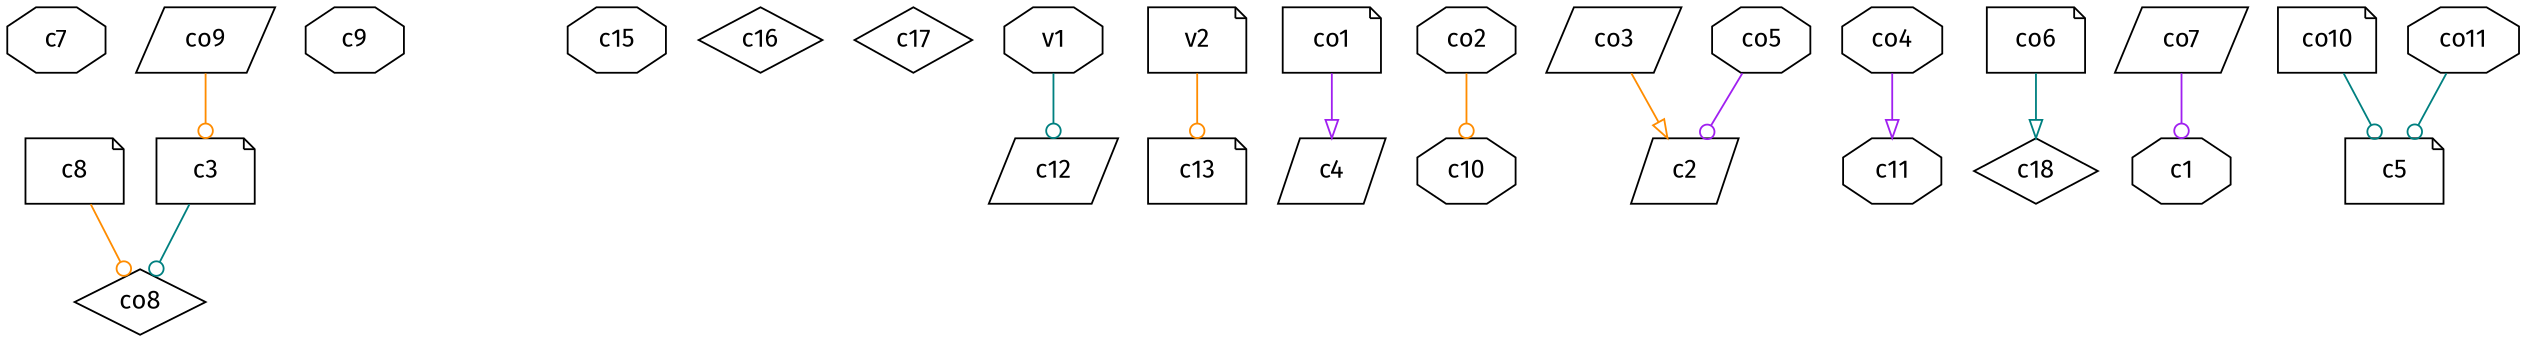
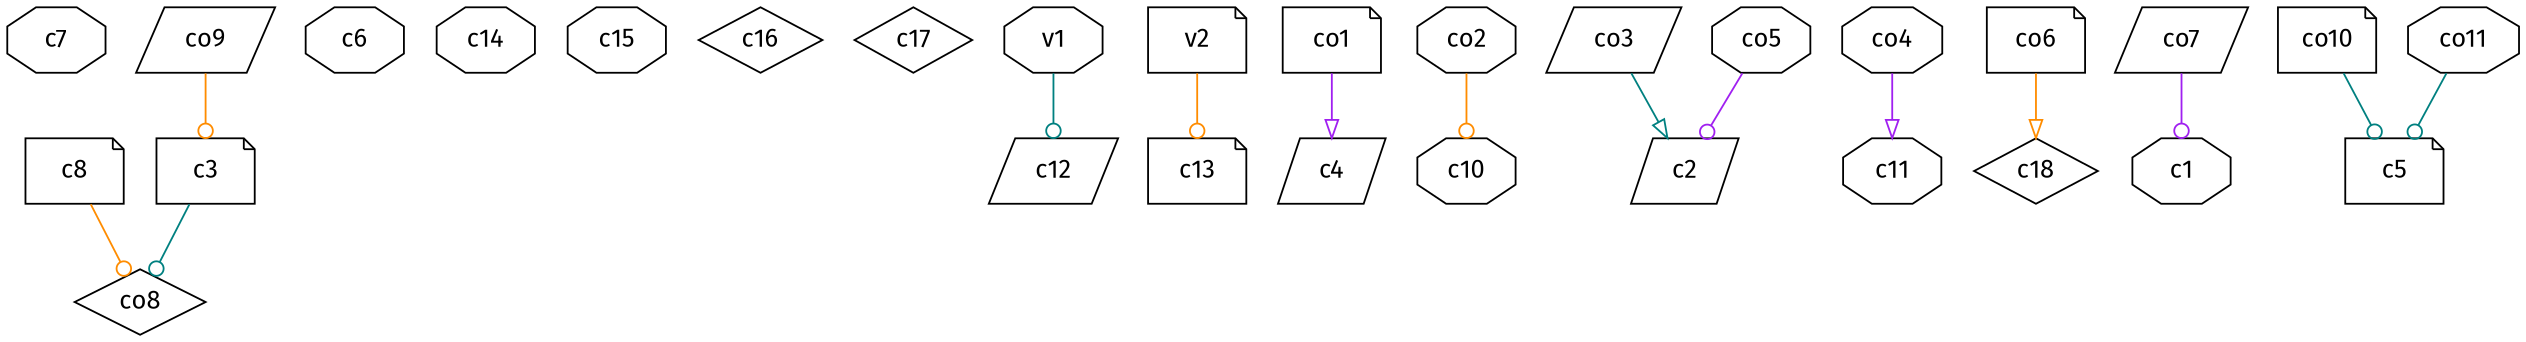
node "c9": label "c9" -> "c6"
node "c14": added
edge "co6" -> "c18": color teal -> darkorange
edge "co3" -> "c2": color darkorange -> teal
